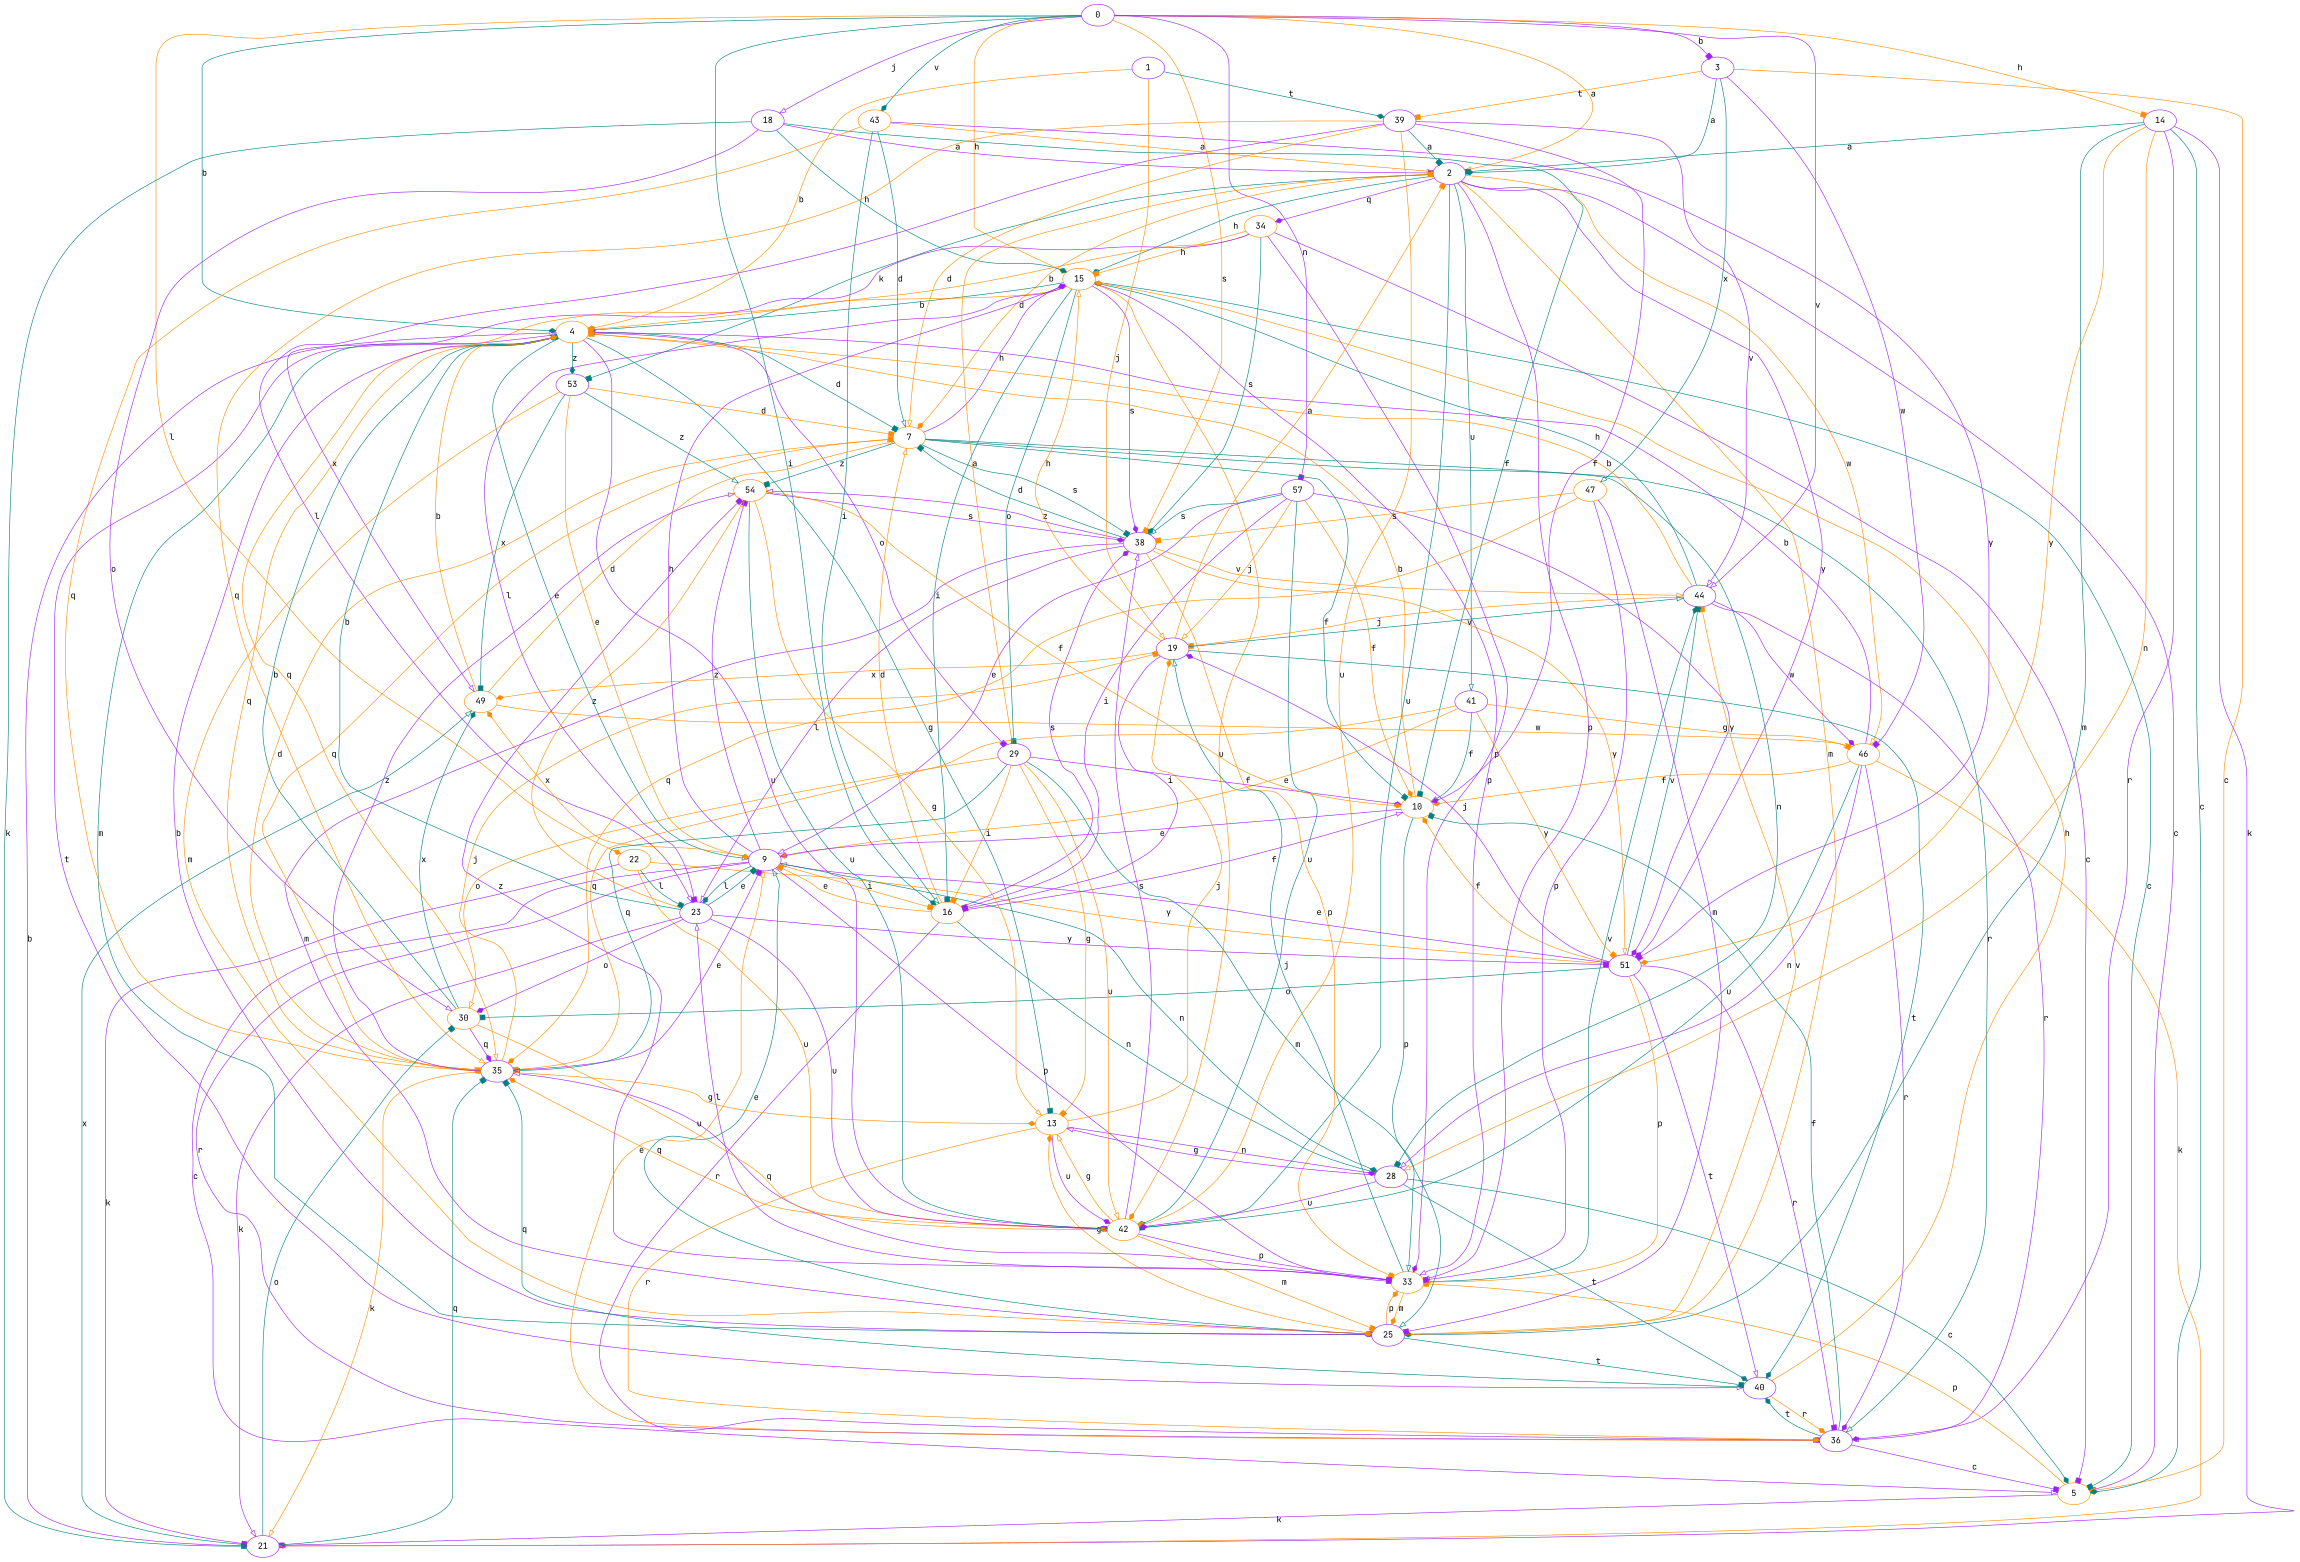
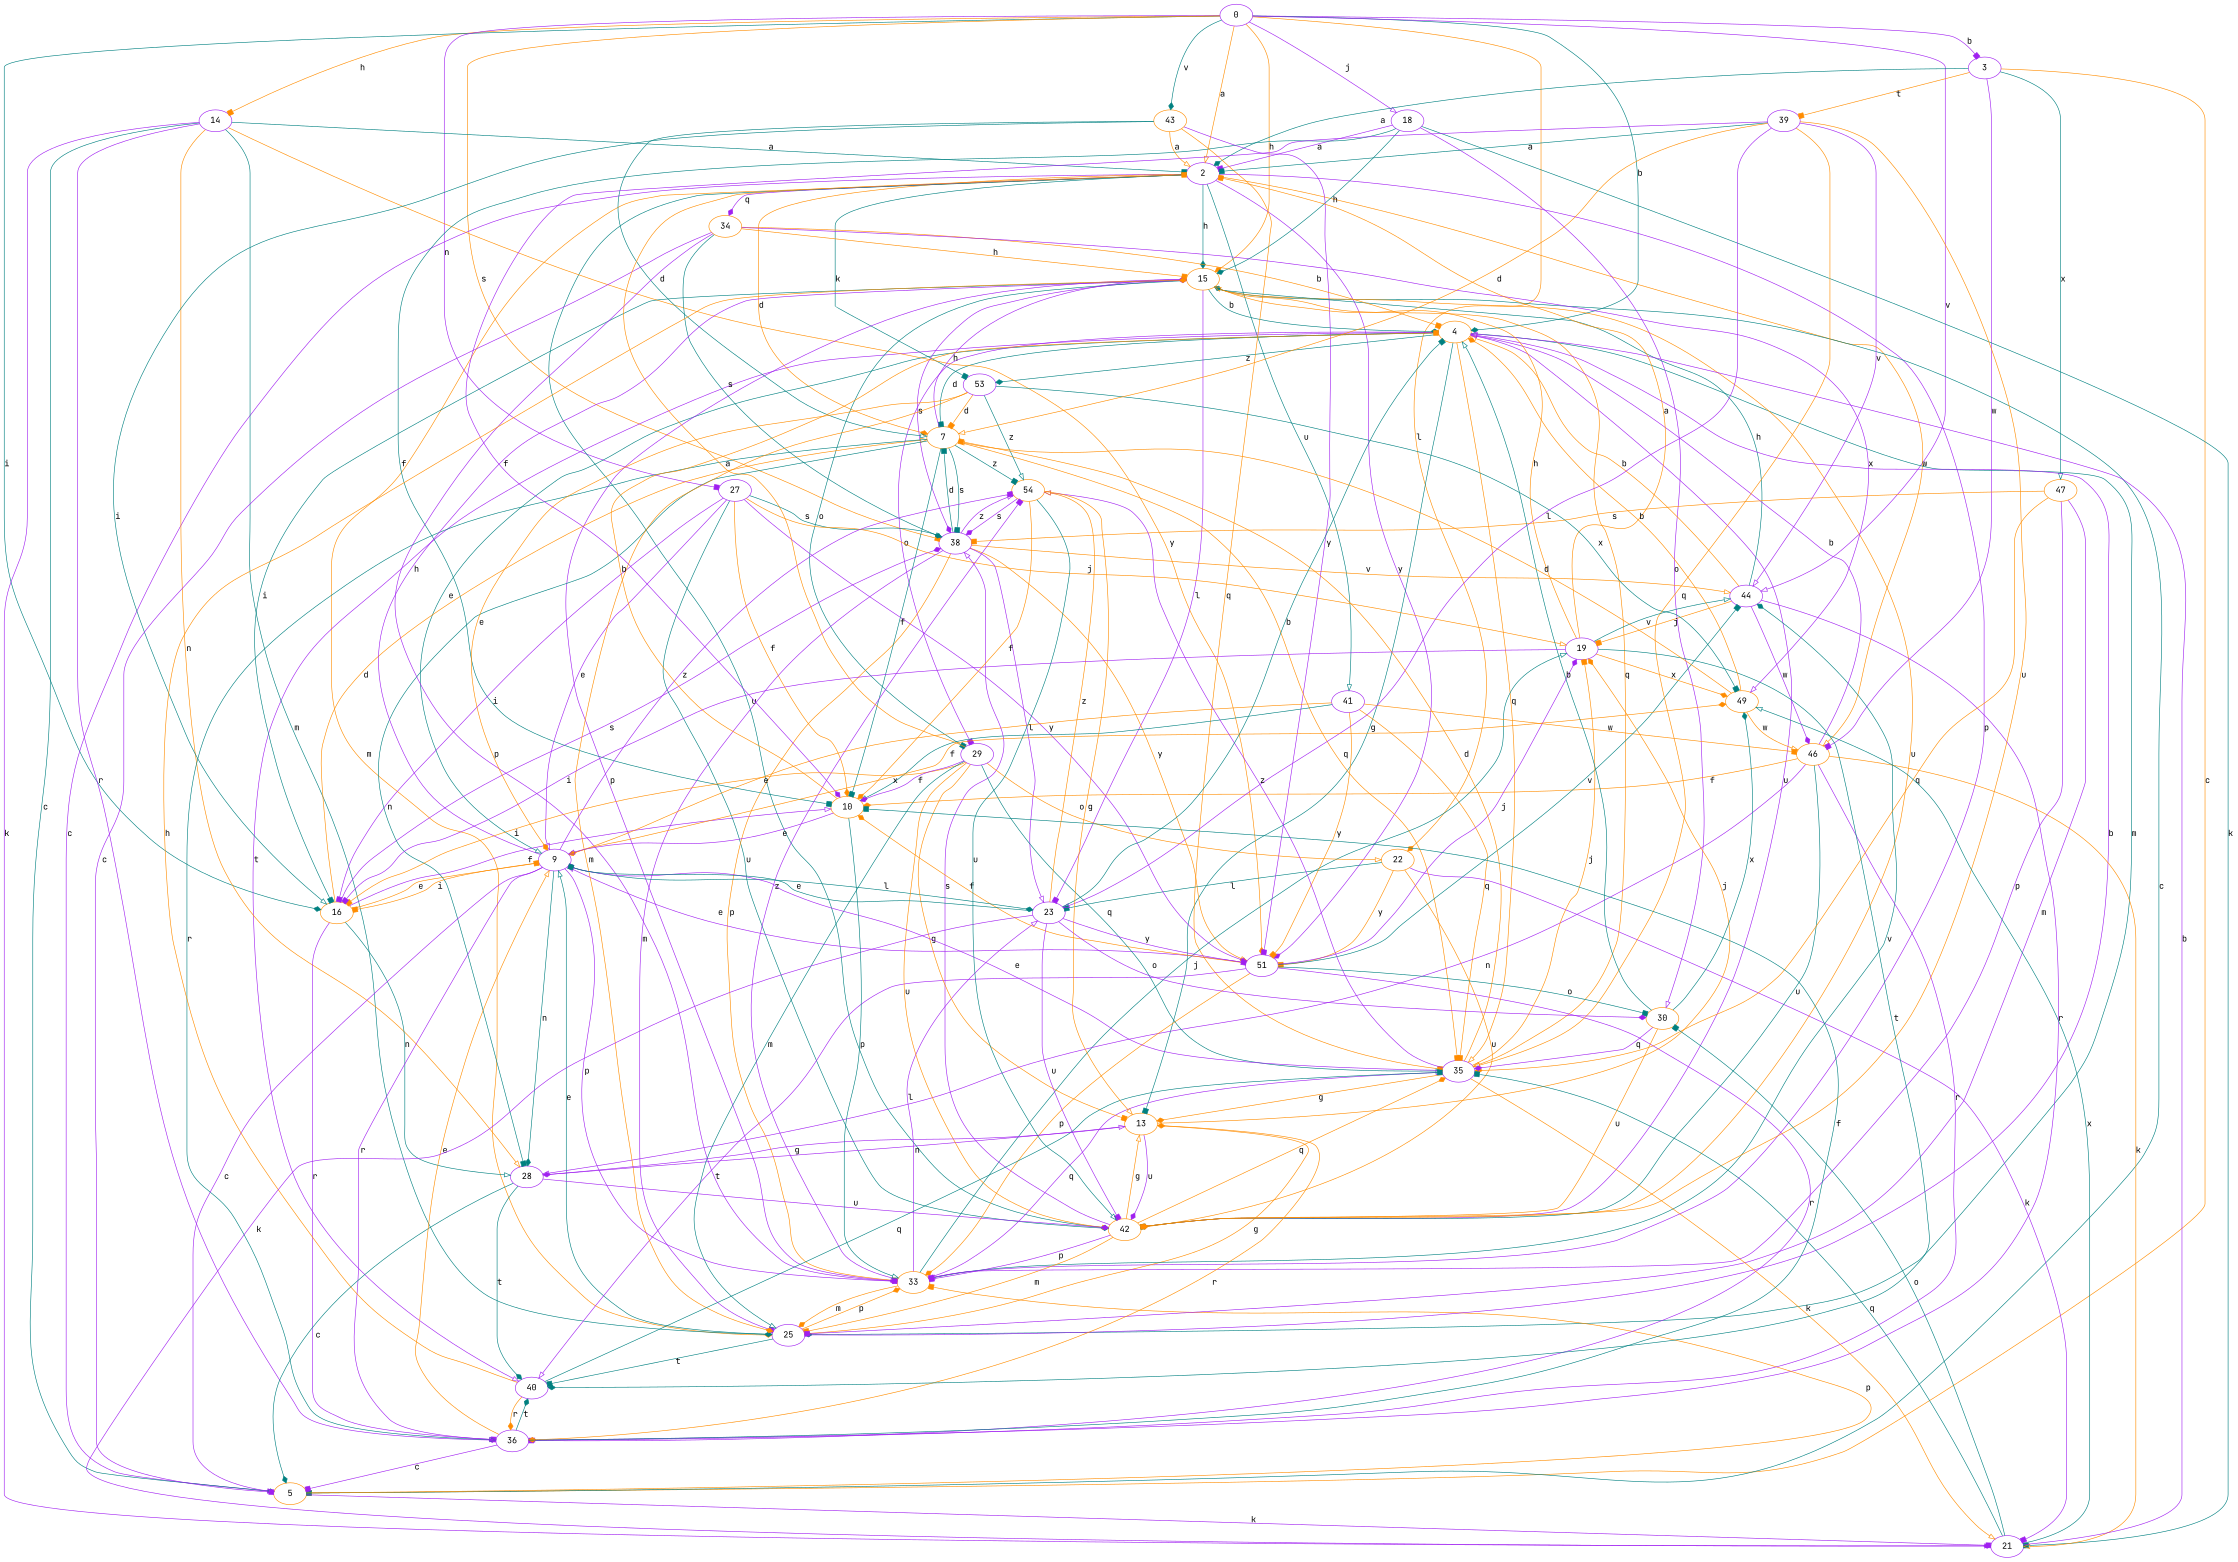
node "1": removed
node "57": label "57" -> "27"
edge "41" -> "46": label "g" -> "w"
edge "29" -> "30": now "29" -> "22"
edge "25" -> "44": removed, label "v"
